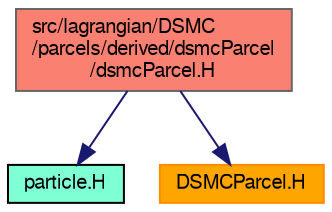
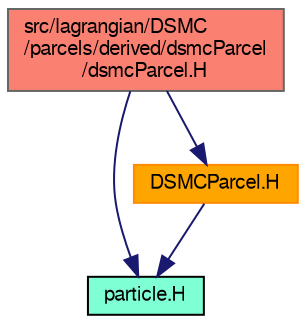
edge "DSMCParcel.H" -> "particle.H": added
